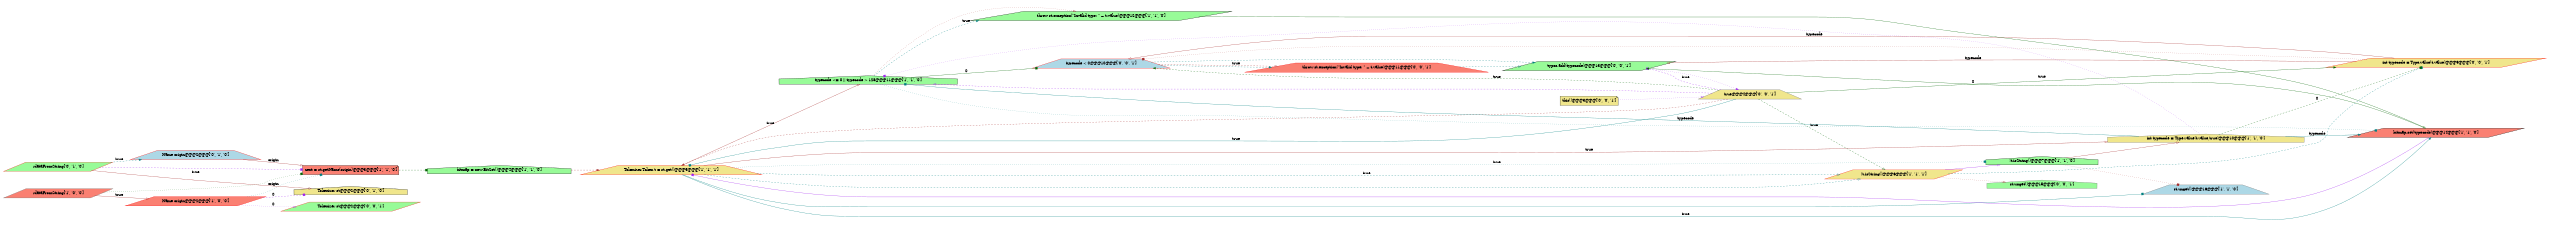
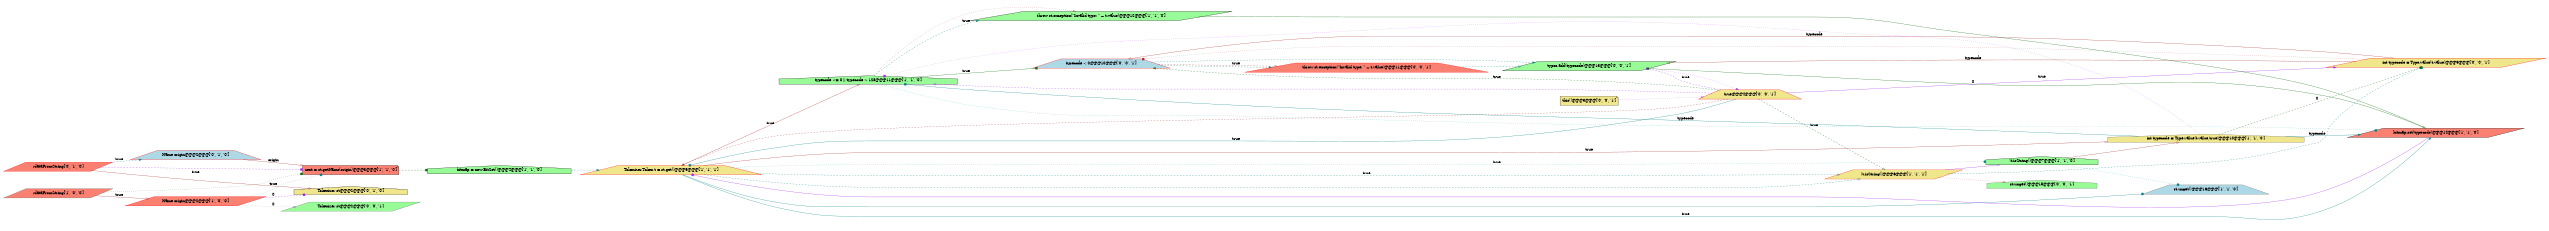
edge "typecode <= 0 || typecode > 128@@@11@@@['1', '1', '0']" -> "typecode < 0@@@10@@@['0', '0', '1']": label "0" -> "true"
edge "true@@@4@@@['0', '0', '1']" -> "int typecode = Type.value(t.value)@@@9@@@['0', '0', '1']": color darkgreen -> purple
node "true@@@4@@@['0', '0', '1']": color gray40 -> red
node "rdataFromString['0', '1', '0']": fillcolor palegreen -> salmon
edge "bitmap = new BitSet()@@@4@@@['1', '1', '0']" -> "Tokenizer.Token t = st.get()@@@5@@@['1', '1', '1']": color brown -> teal
edge "!t.isString()@@@7@@@['1', '1', '0']" -> "st.unget()@@@16@@@['1', '1', '0']": color brown -> teal
edge "Name origin@@@2@@@['1', '0', '0']" -> "next = st.getName(origin)@@@3@@@['1', '1', '0']": label "origin" -> "true"
node "Tokenizer st@@@2@@@['0', '0', '1']": color red -> gray40
